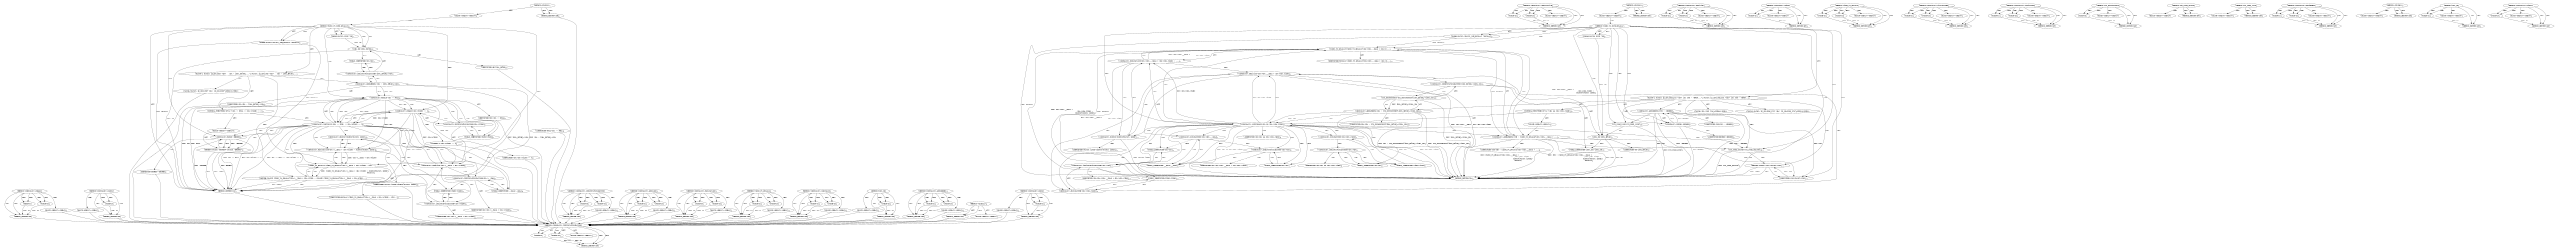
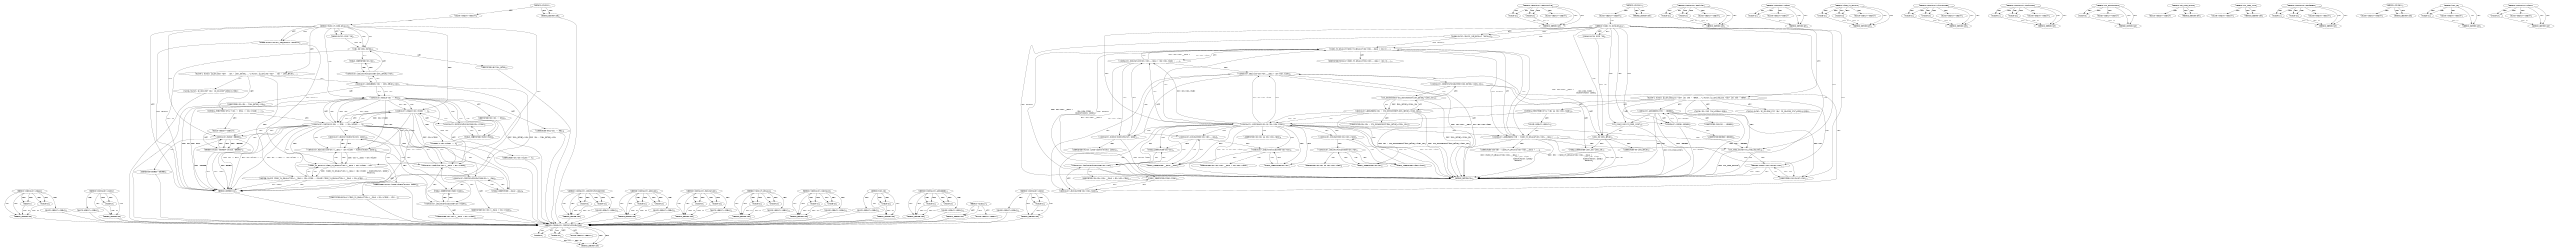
edge "(<operator>.equals,opt == NULL)" -> "(IDENTIFIER,NULL,opt == NULL)": added, label "AST:"
